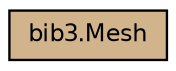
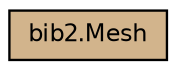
node "bib3.Mesh": label "bib3.Mesh" -> "bib2.Mesh"
